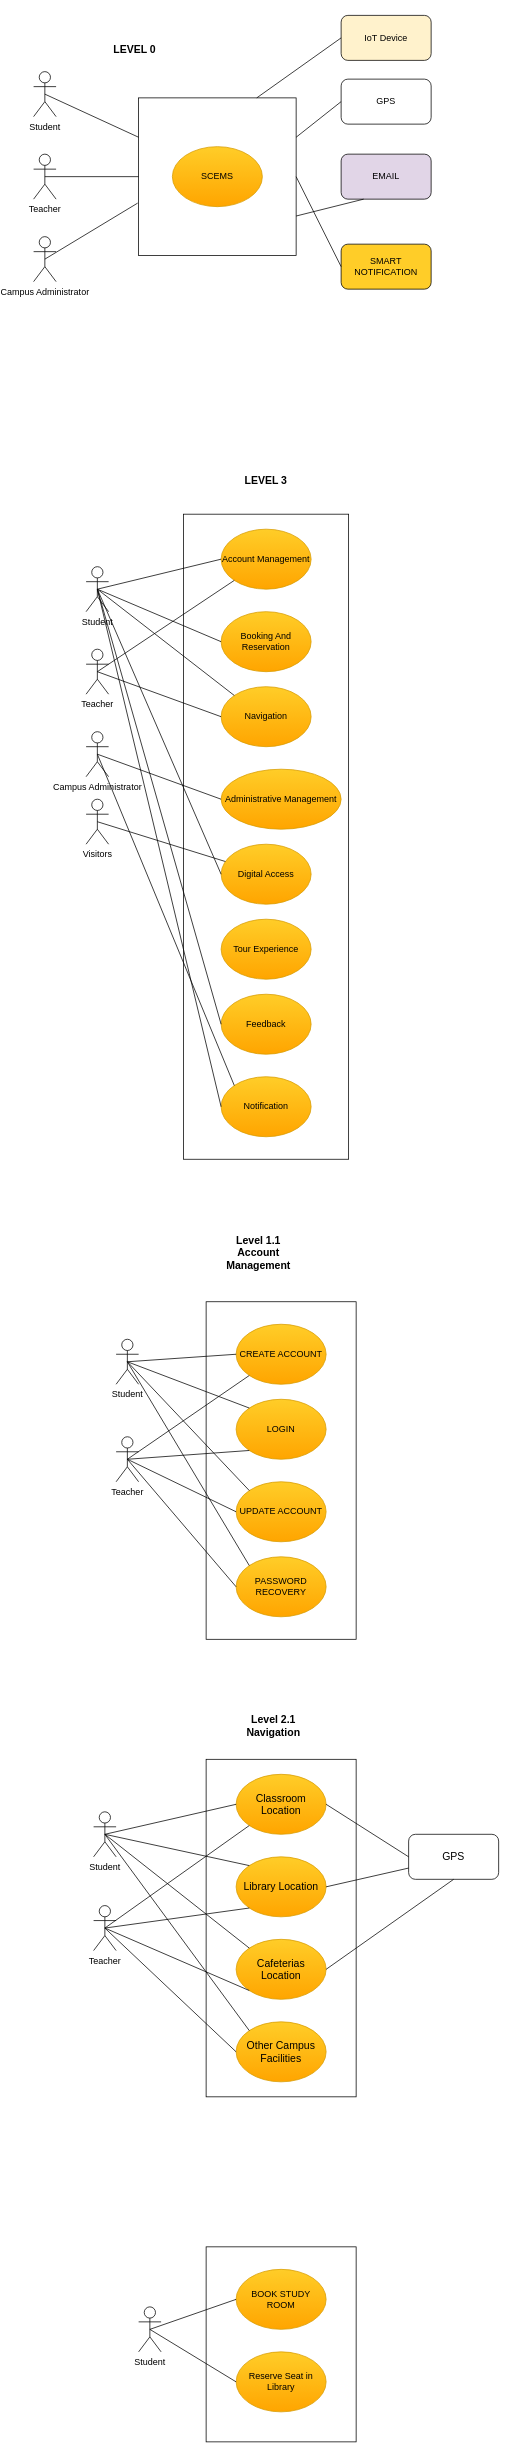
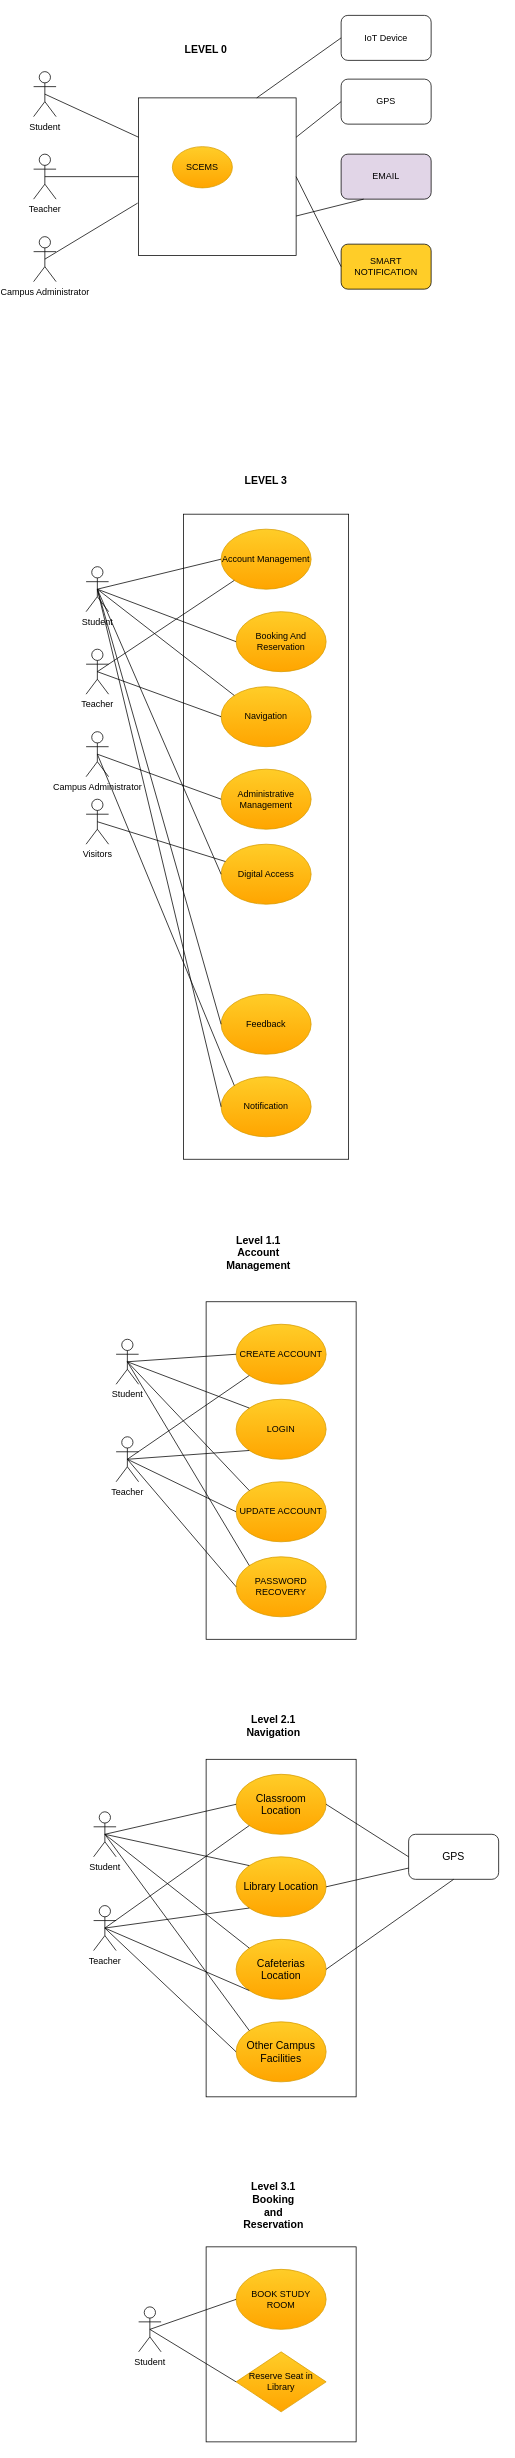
node "IoT Device": fillcolor #fff2cc -> #ffffff
node "LEVEL 0": moved (135, 49) -> (206, 49)
node "SCEMS": size 90x60 -> 60x41
node "Booking And Reservation": moved (266, 642) -> (281, 642)
node "Administrative Management": size 120x60 -> 90x60
node "Tour Experience": removed
node "Level 3.1 Booking and Reservation": added
node "Reserve Seat in Library": shape ellipse -> diamond
